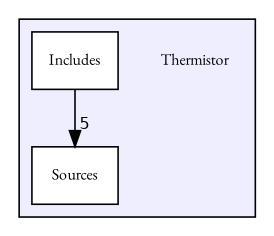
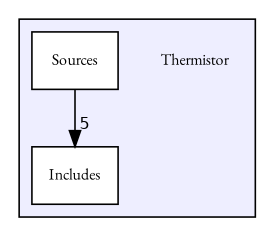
edge "Includes" -> "Sources": reversed
